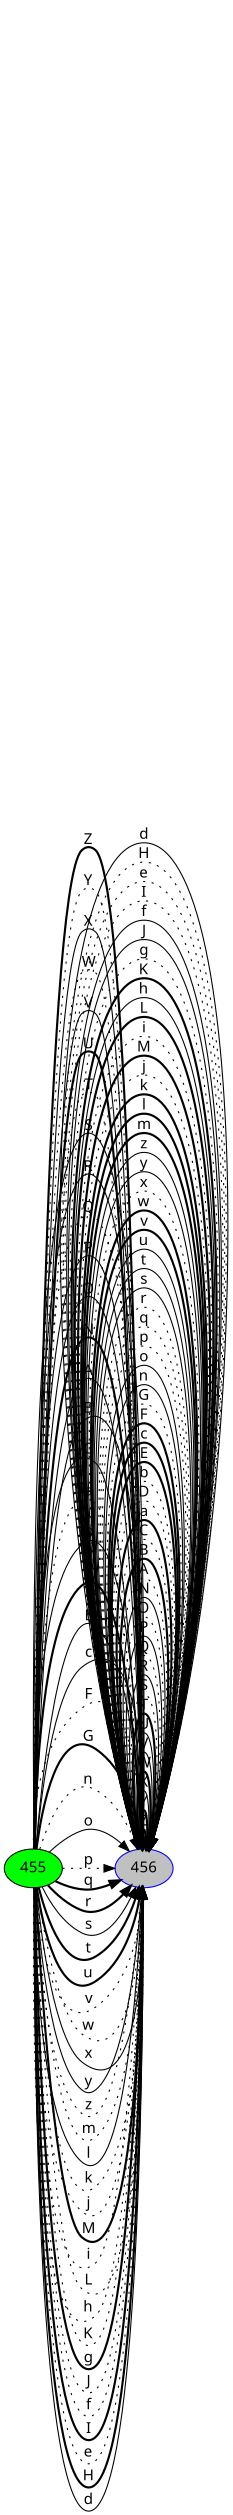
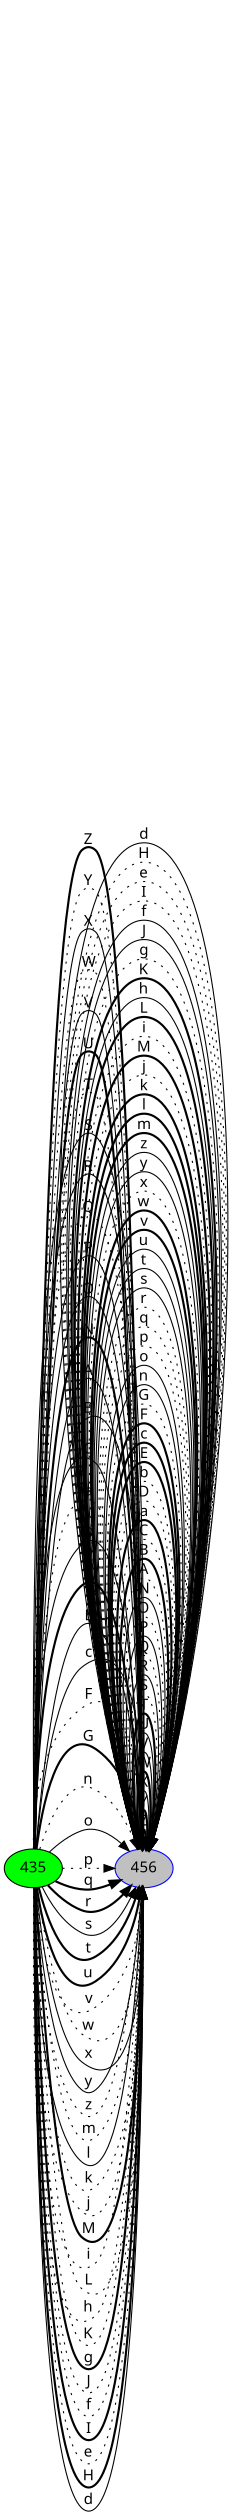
node "455": label "455" -> "435"
